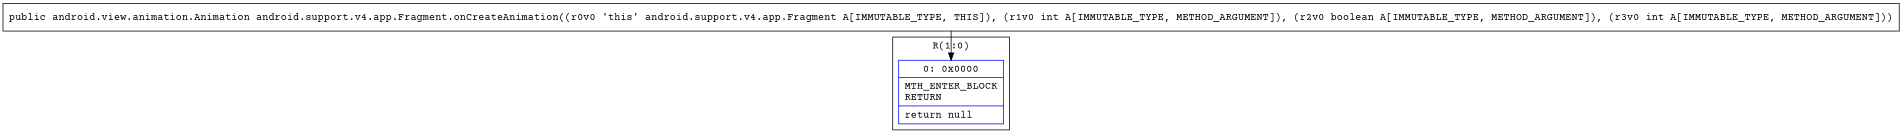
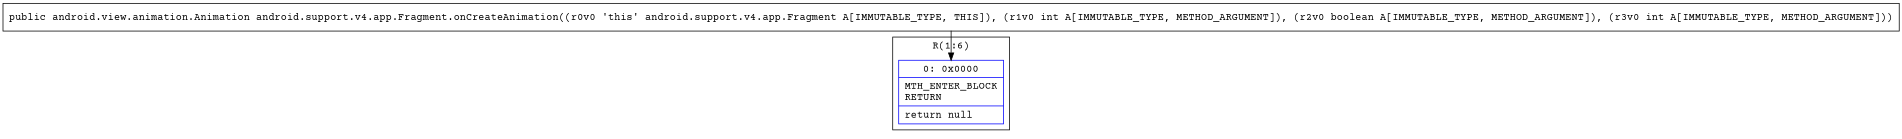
cluster "R(1:0)": label "R(1:0)" -> "R(1:6)"
